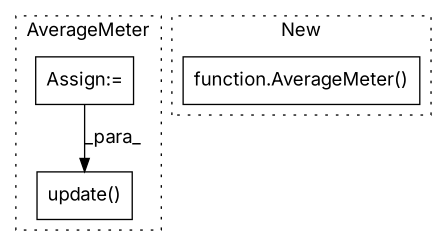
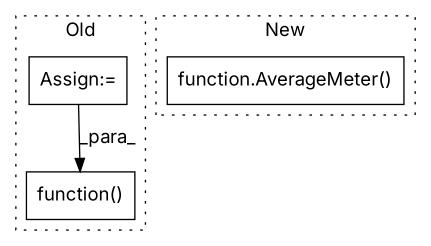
cluster "AverageMeter": label "AverageMeter" -> "Old"
node "update()": label "update()" -> "function()"
